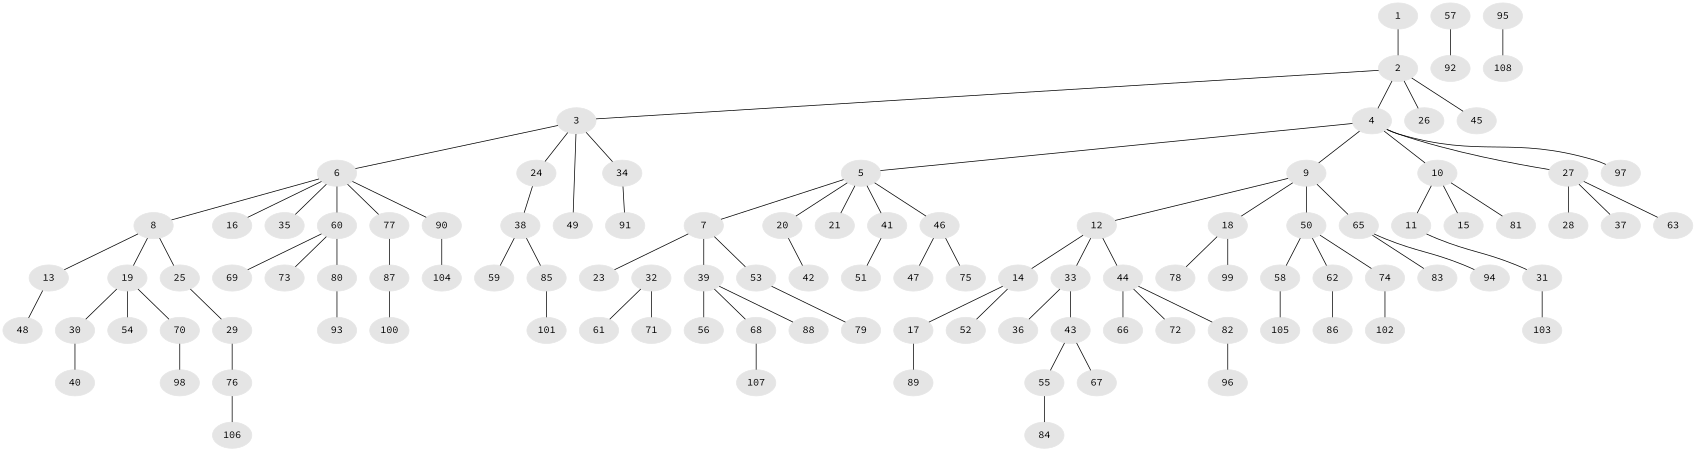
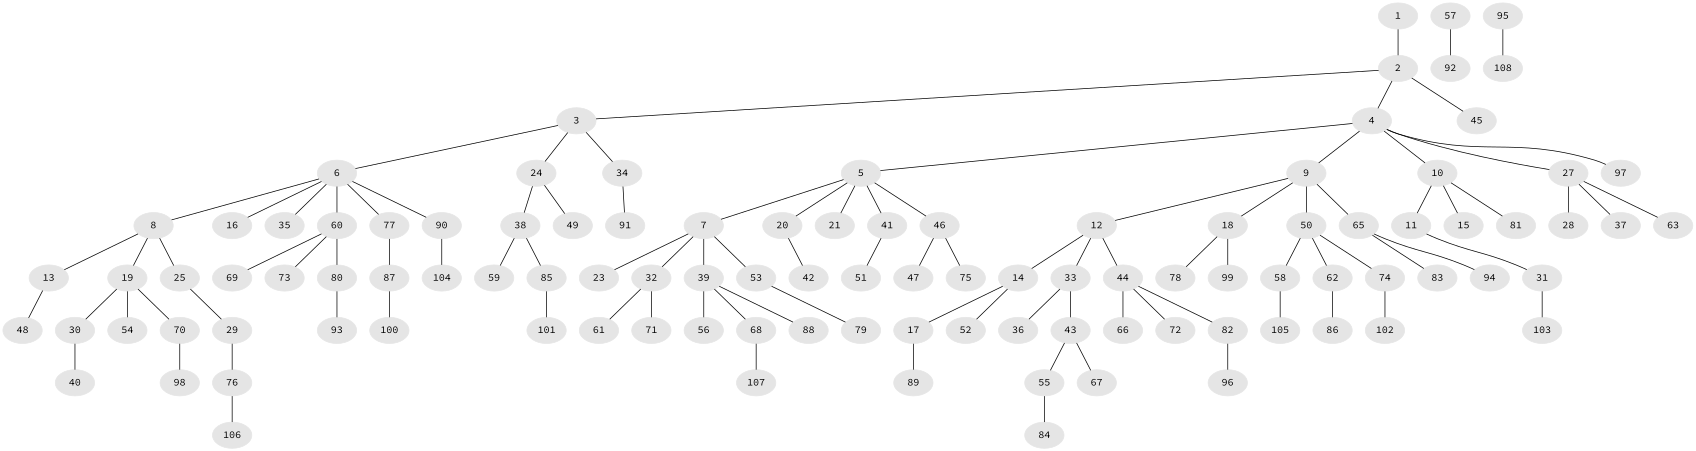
node "26": removed
edge "3" -- "49": now "24" -- "49"
edge "7" -- "32": added
